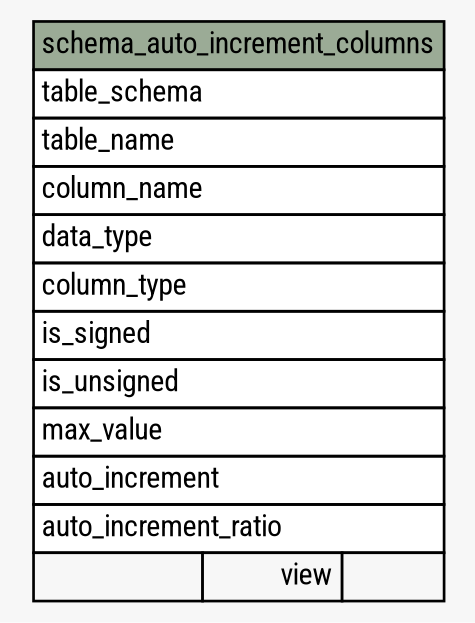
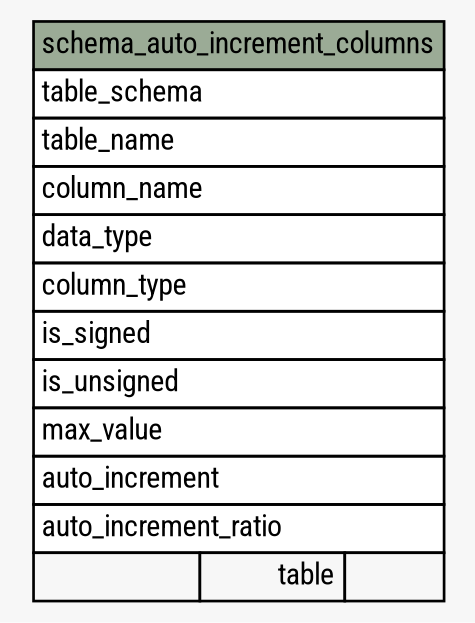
node "schema_auto_increment_columns": text "view" -> "table"
